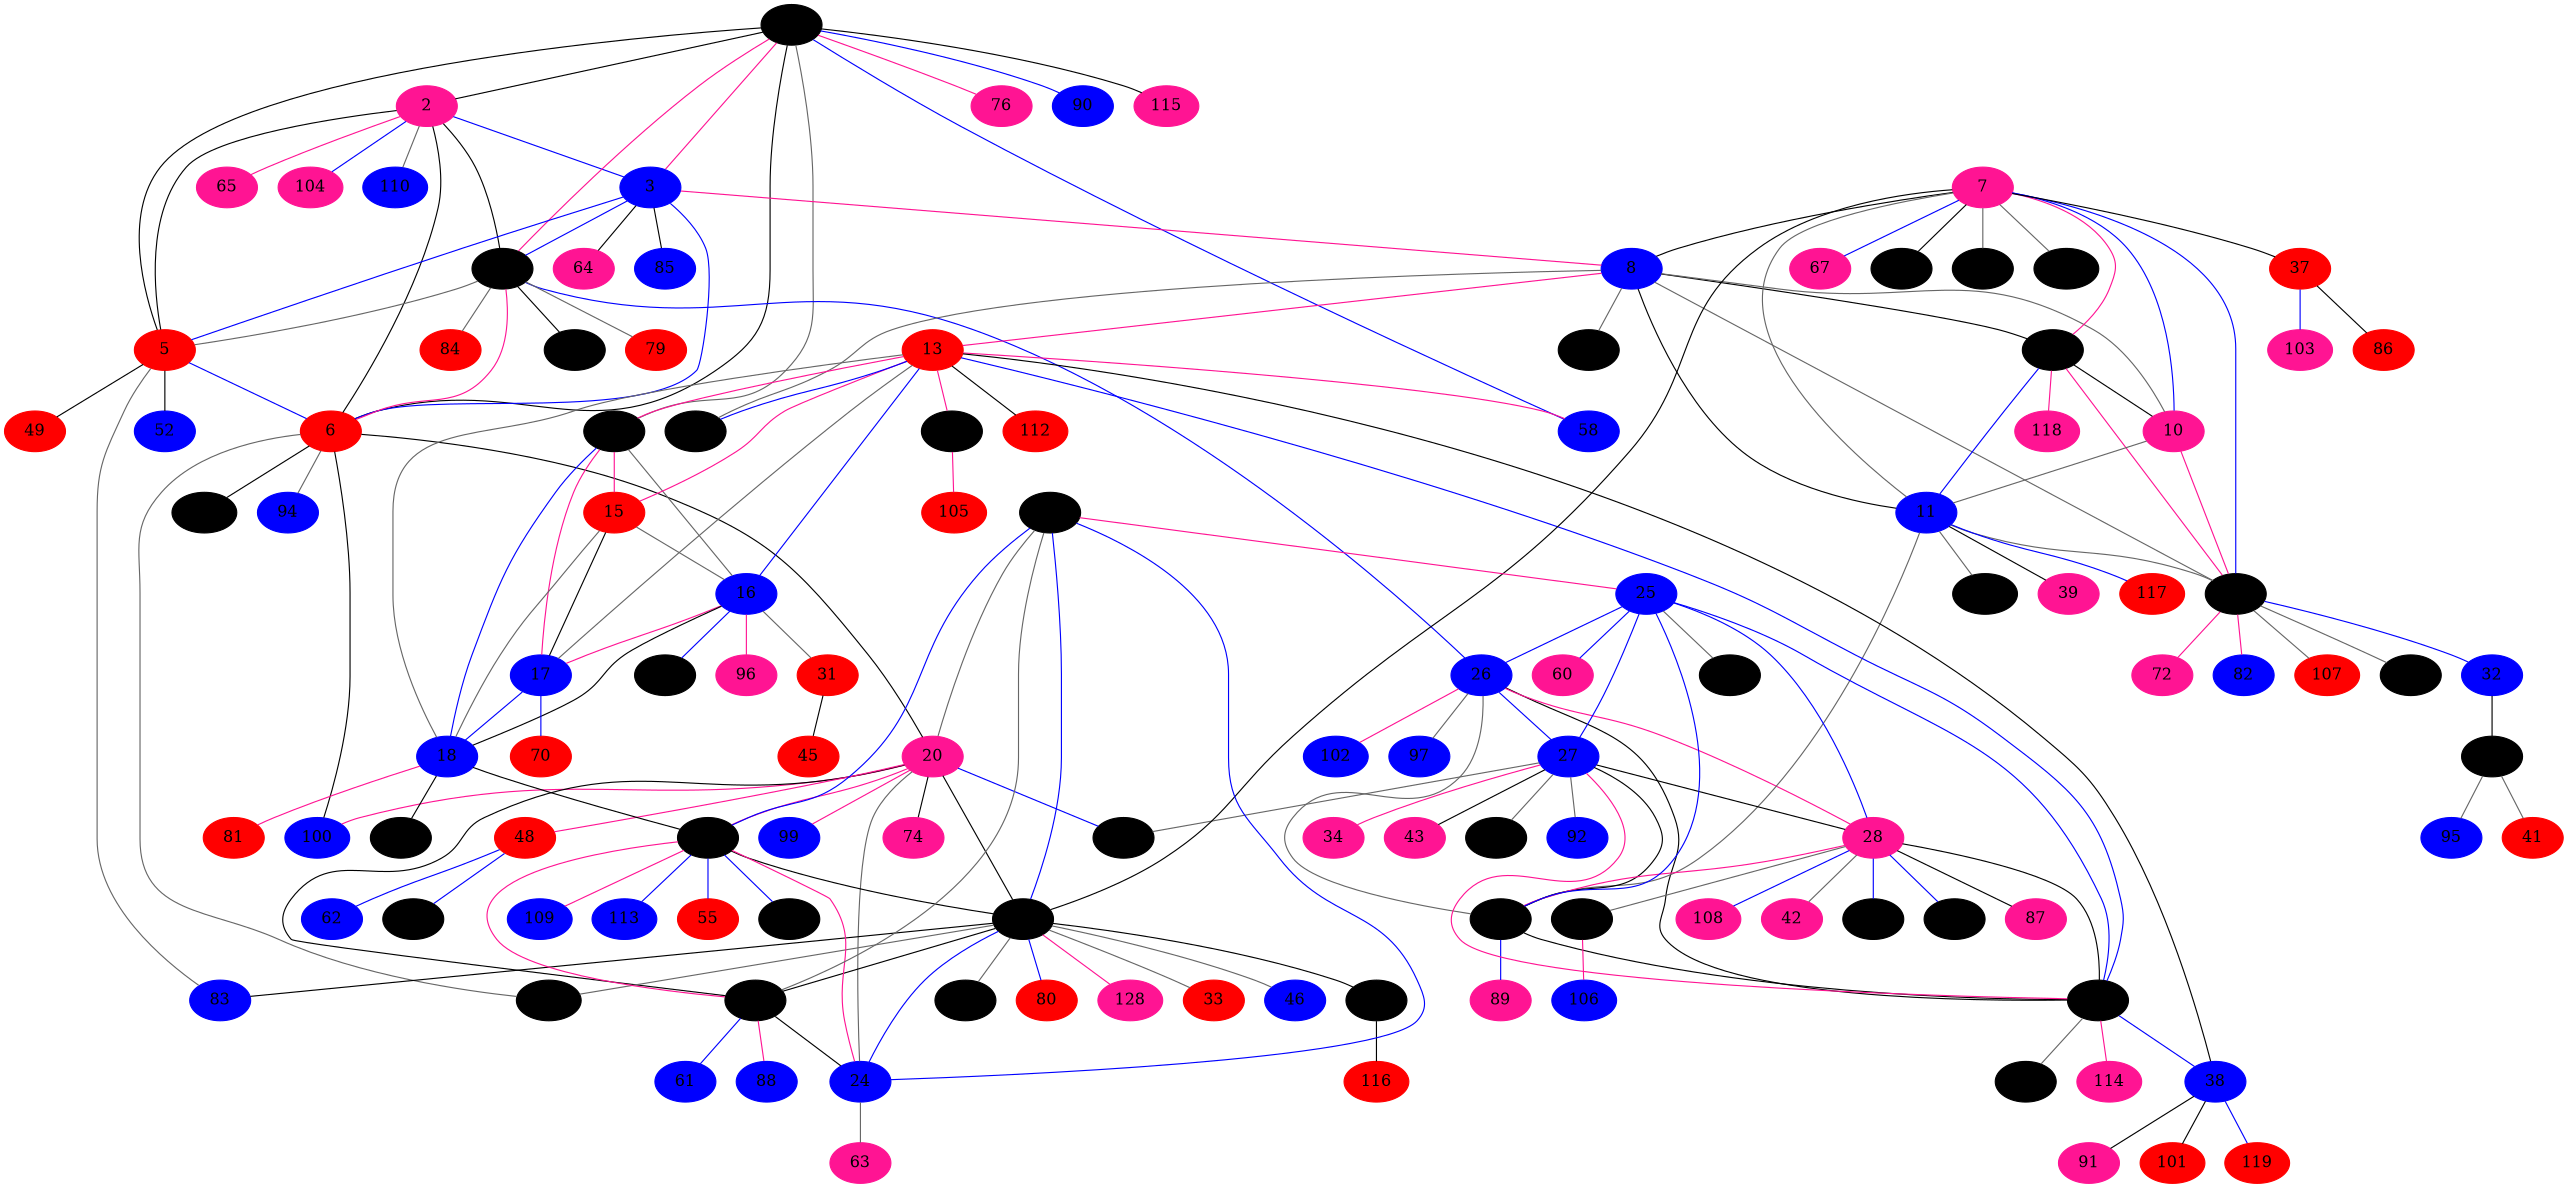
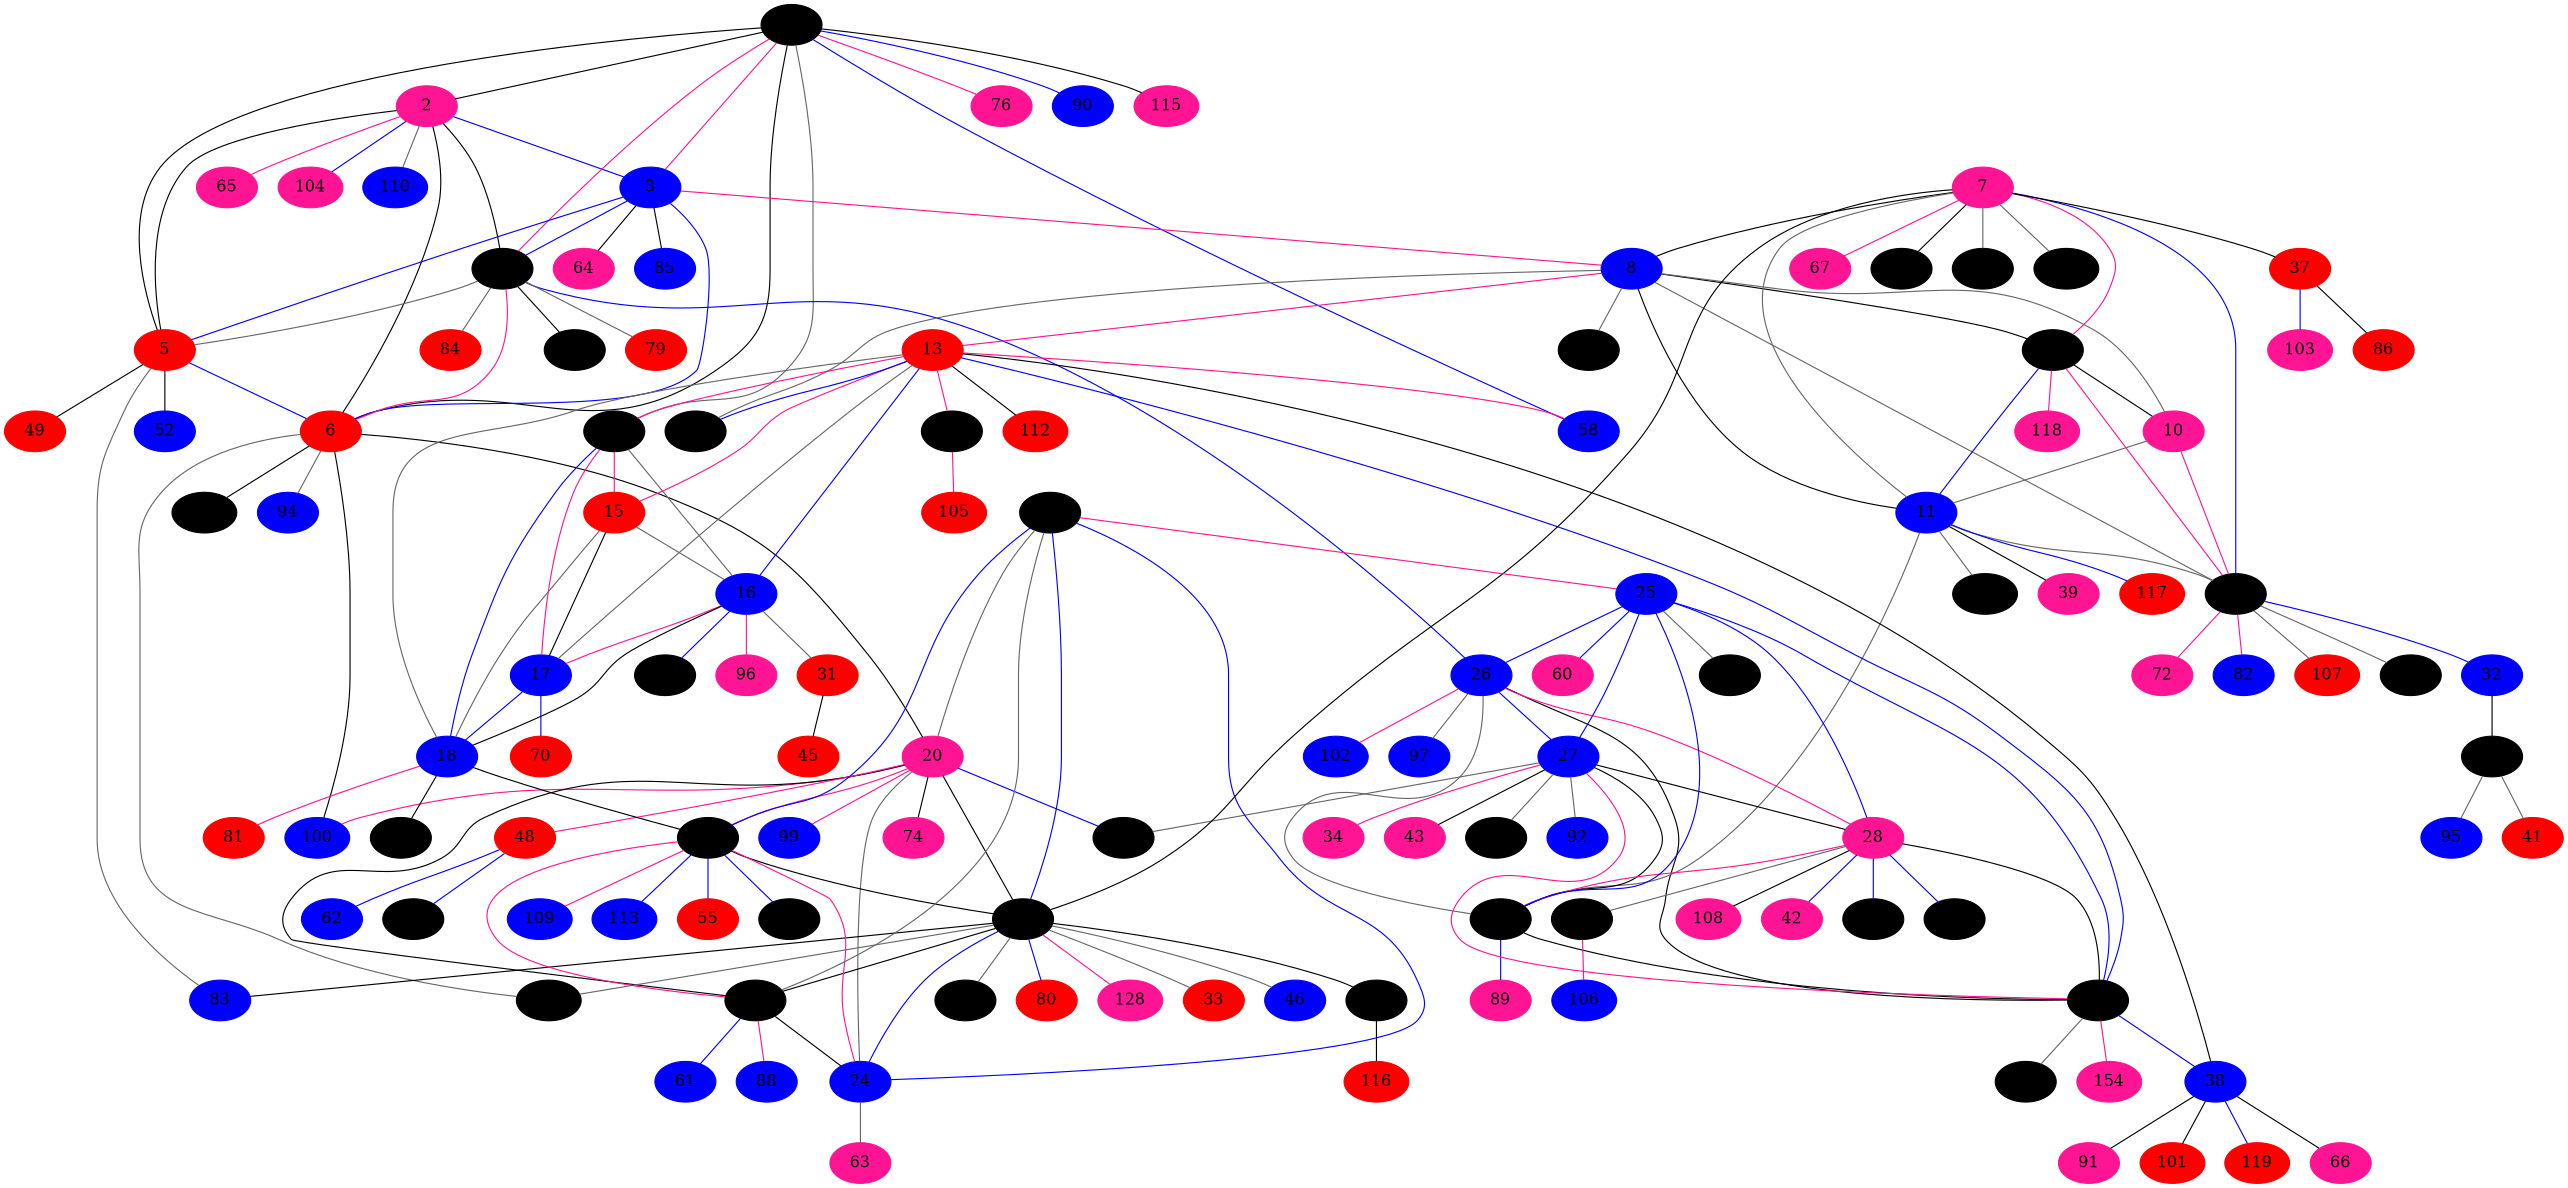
edge "7" -- "67": color blue -> deeppink
edge "7" -- "10": removed
edge "28" -- "108": color blue -> black
edge "28" -- "42": color gray40 -> blue
node "87": removed
node "114": label "114" -> "154"
node "66": added
